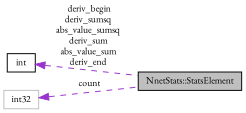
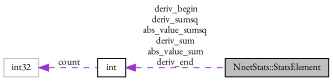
edge "NnetStats::StatsElement" -> "int32": now "int" -> "int32"
